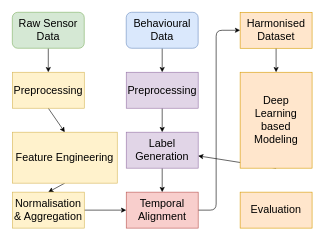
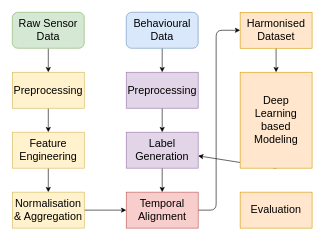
node "Feature Engineering": size 105x51 -> 72x36
